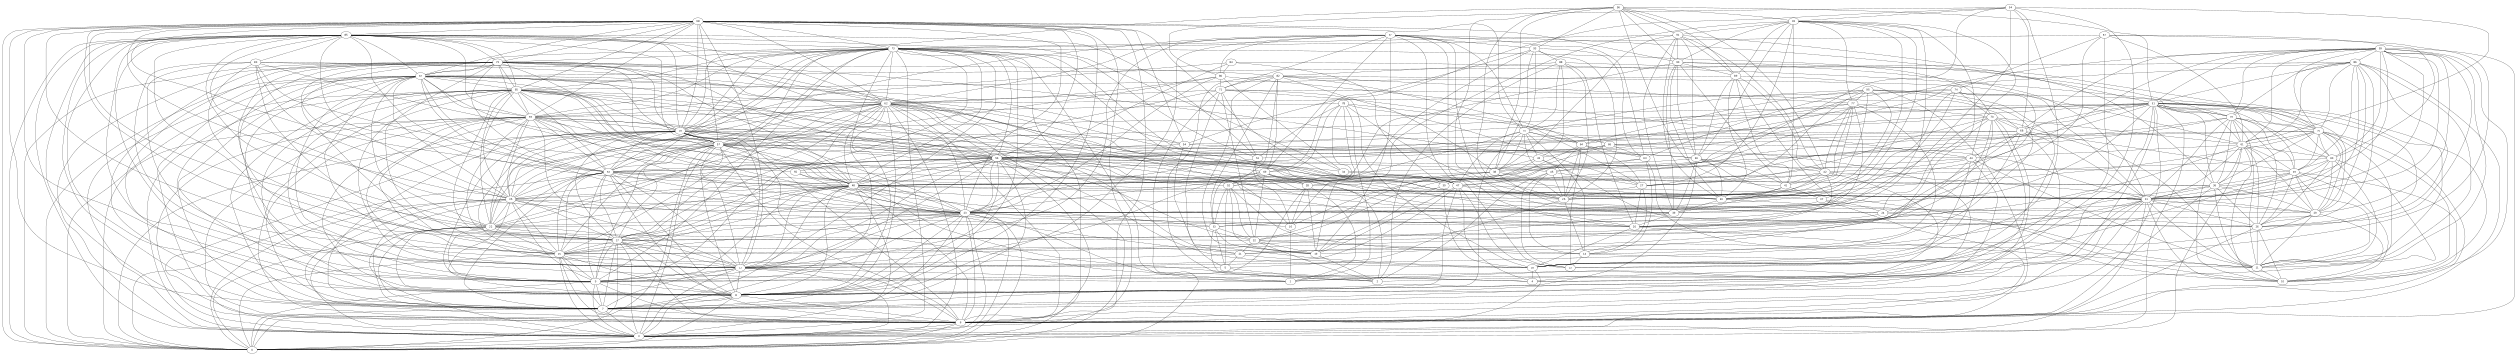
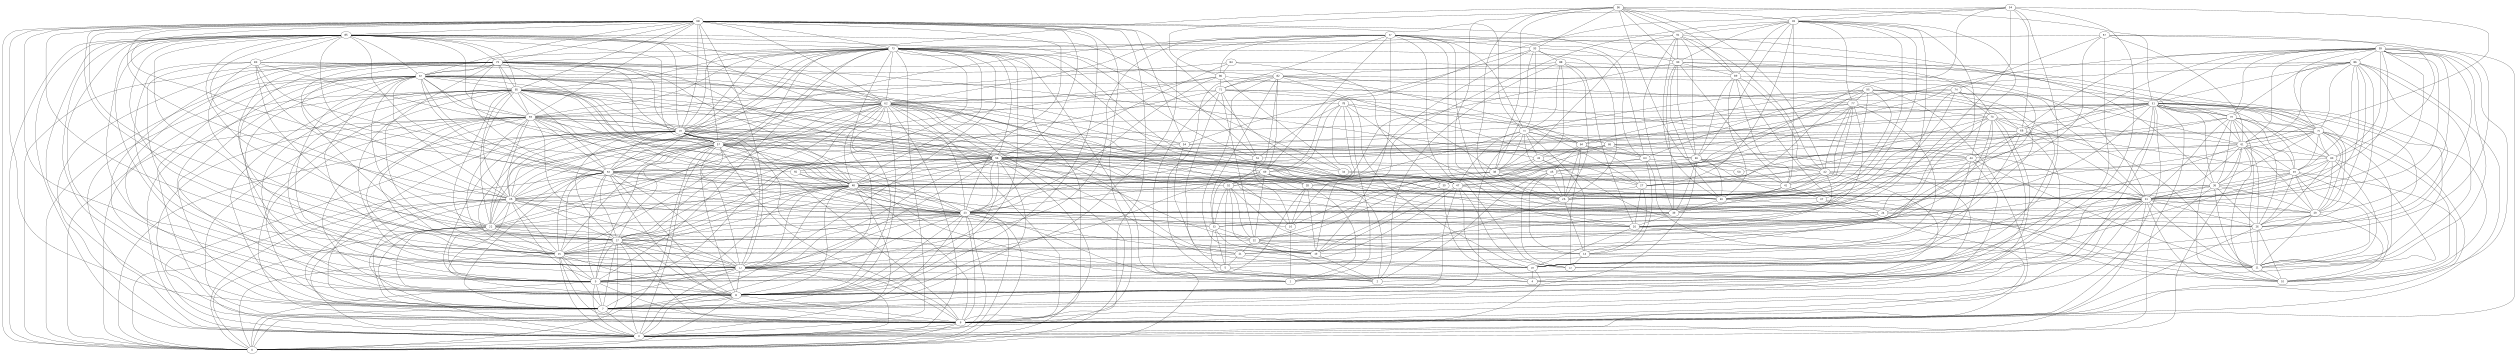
node "50": added
edge "15" -> "85": added
